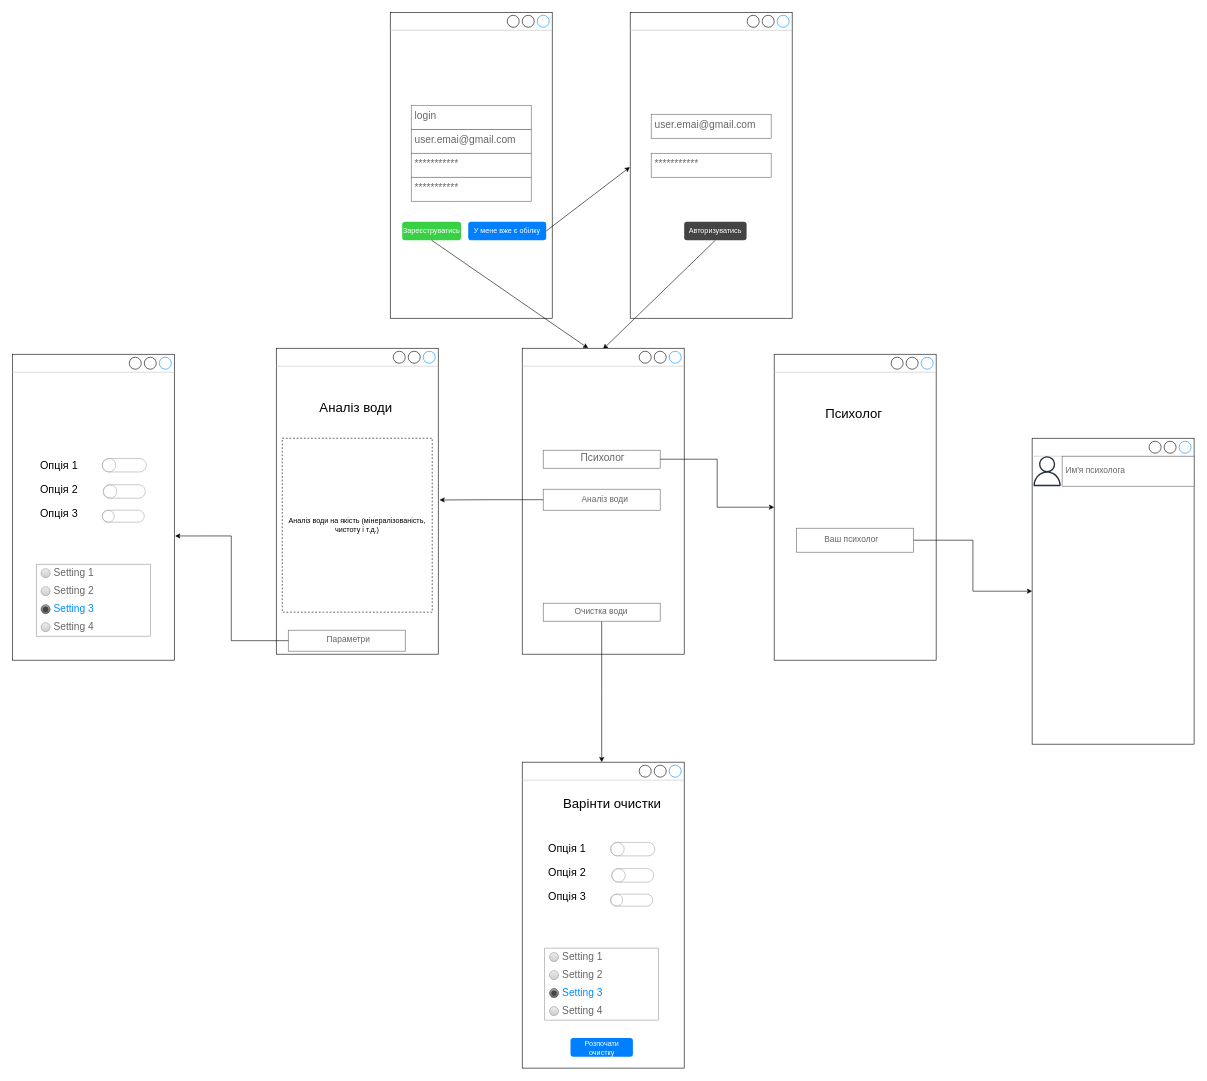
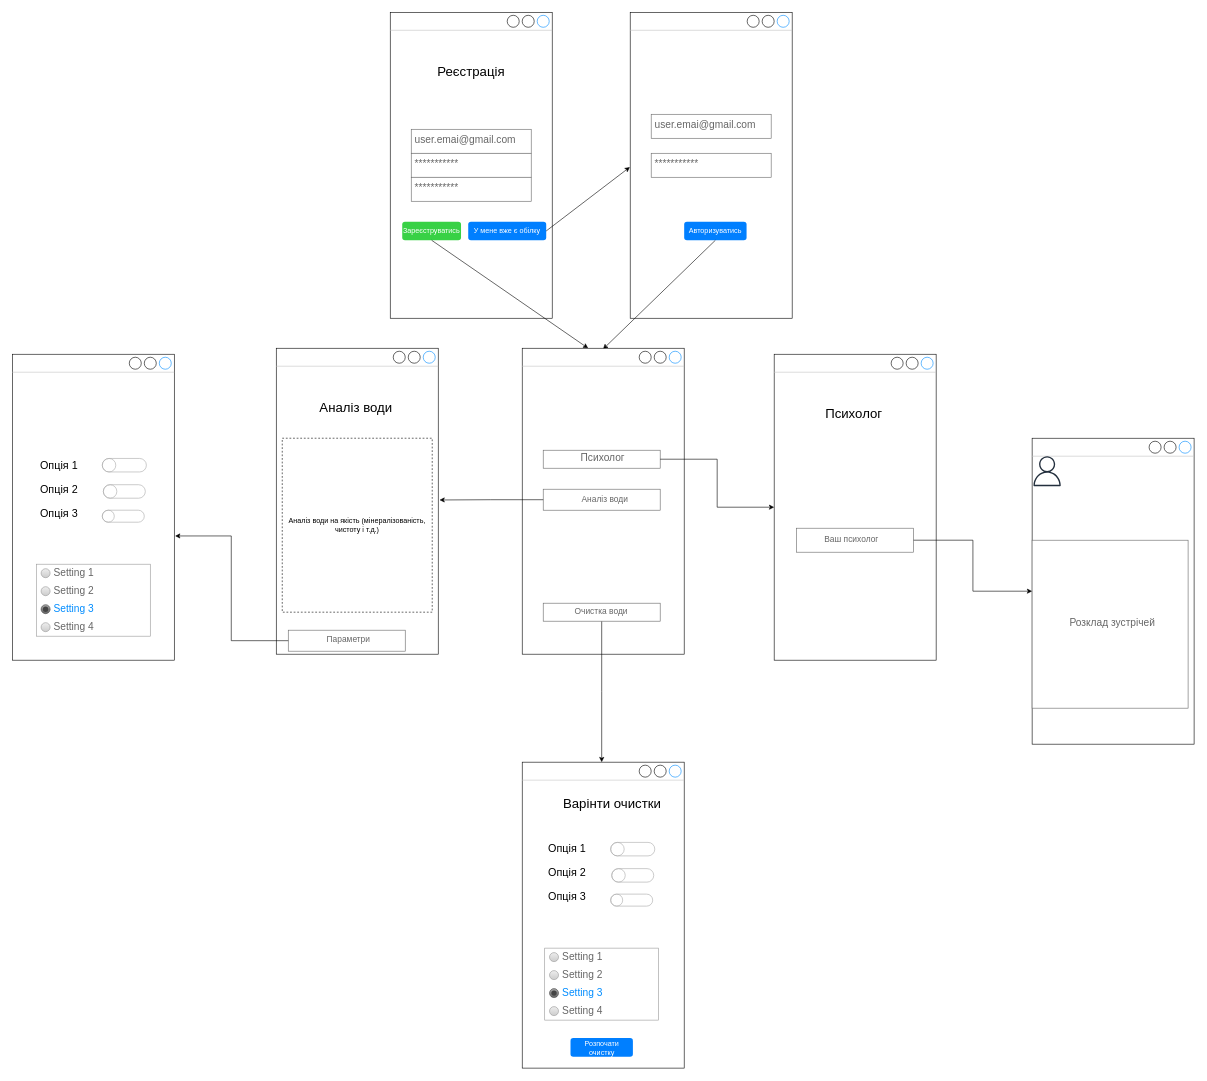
node "Реєстрація": added
node "login": removed
node "Авторизуватись": fillcolor #444444 -> #007fff
node "Им'я психолога": removed
node "Розклад зустрічей": added
